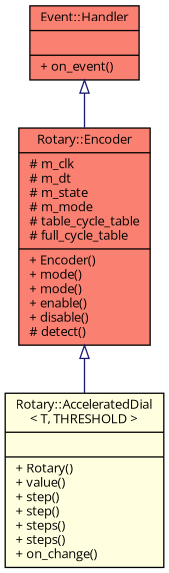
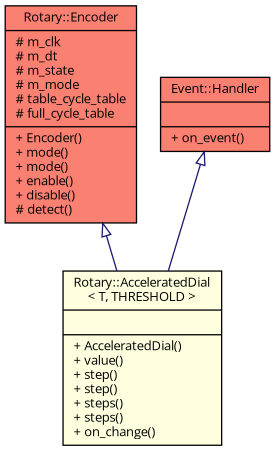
edge "Rotary::Encoder" -> "Event::Handler": now "Rotary::AcceleratedDial" -> "Event::Handler"
node "Rotary::AcceleratedDial": text "+ Rotary()" -> "+ AcceleratedDial()"
